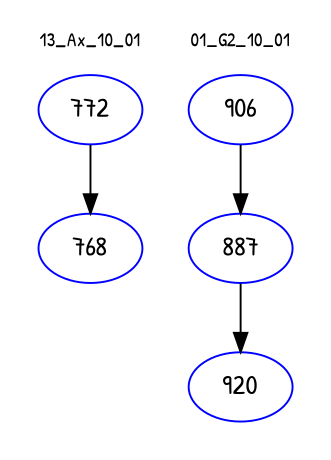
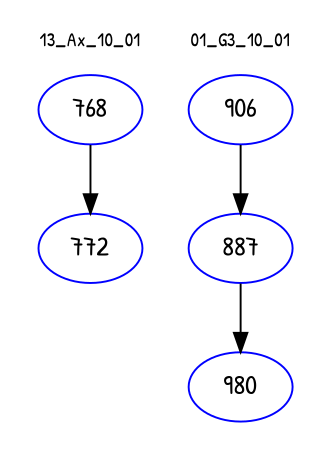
cluster "01_G2_10_01": label "01_G2_10_01" -> "01_G3_10_01"
edge "772" -> "768": reversed
node "920": label "920" -> "980"
